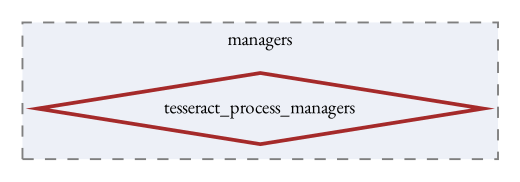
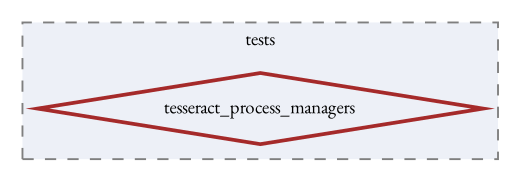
cluster "managers": label "managers" -> "tests"
